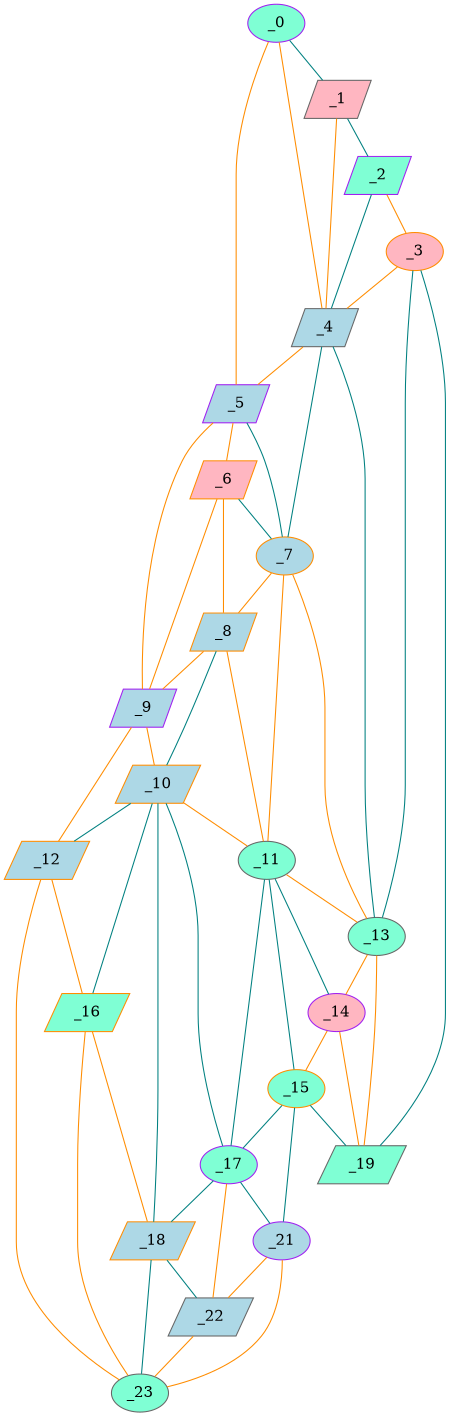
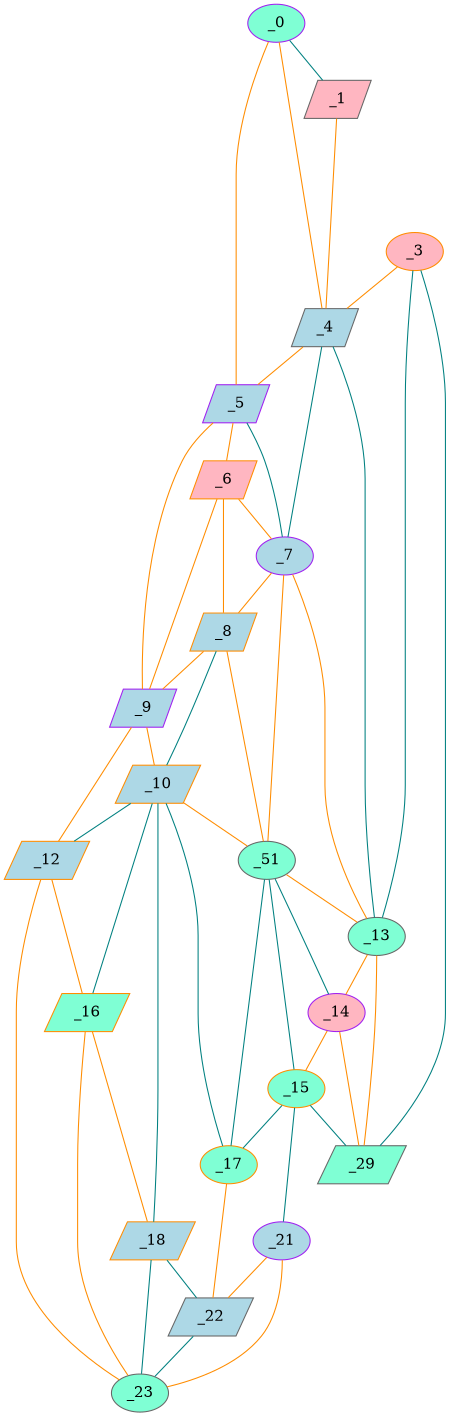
node "_2": removed
edge "_6" -- "_7": color teal -> darkorange
node "_7": color darkorange -> purple
node "_11": label "_11" -> "_51"
node "_17": color purple -> darkorange
node "_19": label "_19" -> "_29"
edge "_17" -- "_18": removed
edge "_17" -- "_21": removed
edge "_22" -- "_23": color darkorange -> teal
